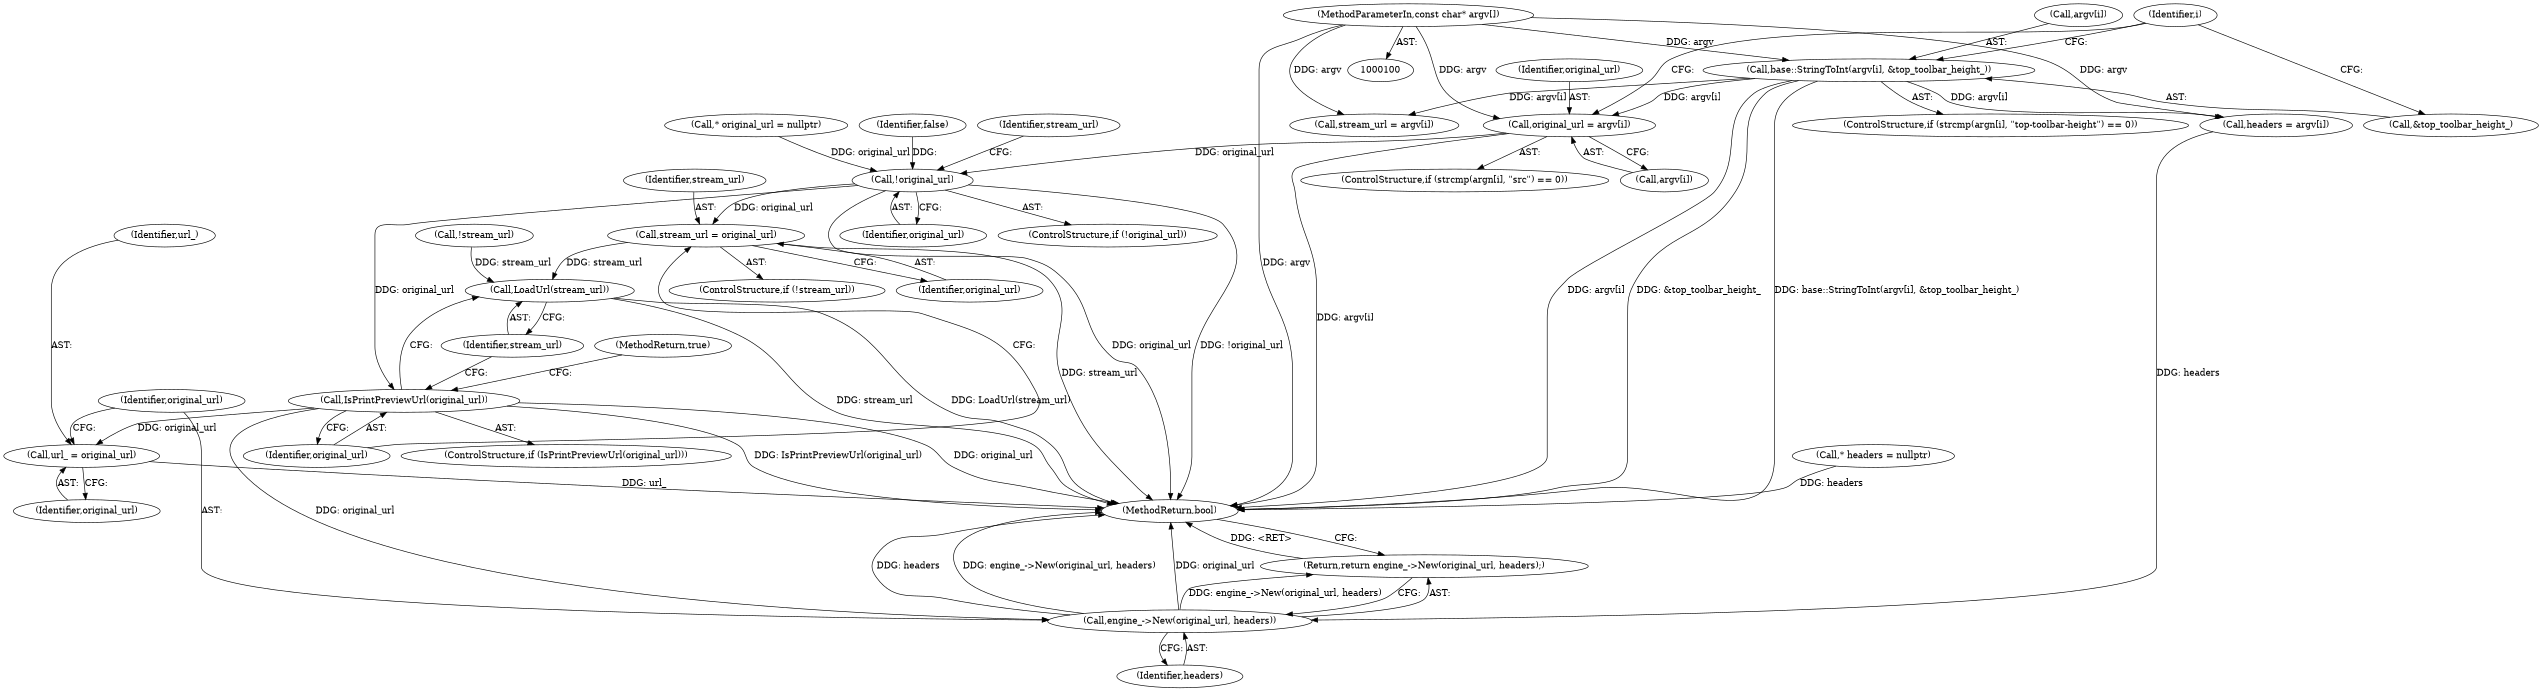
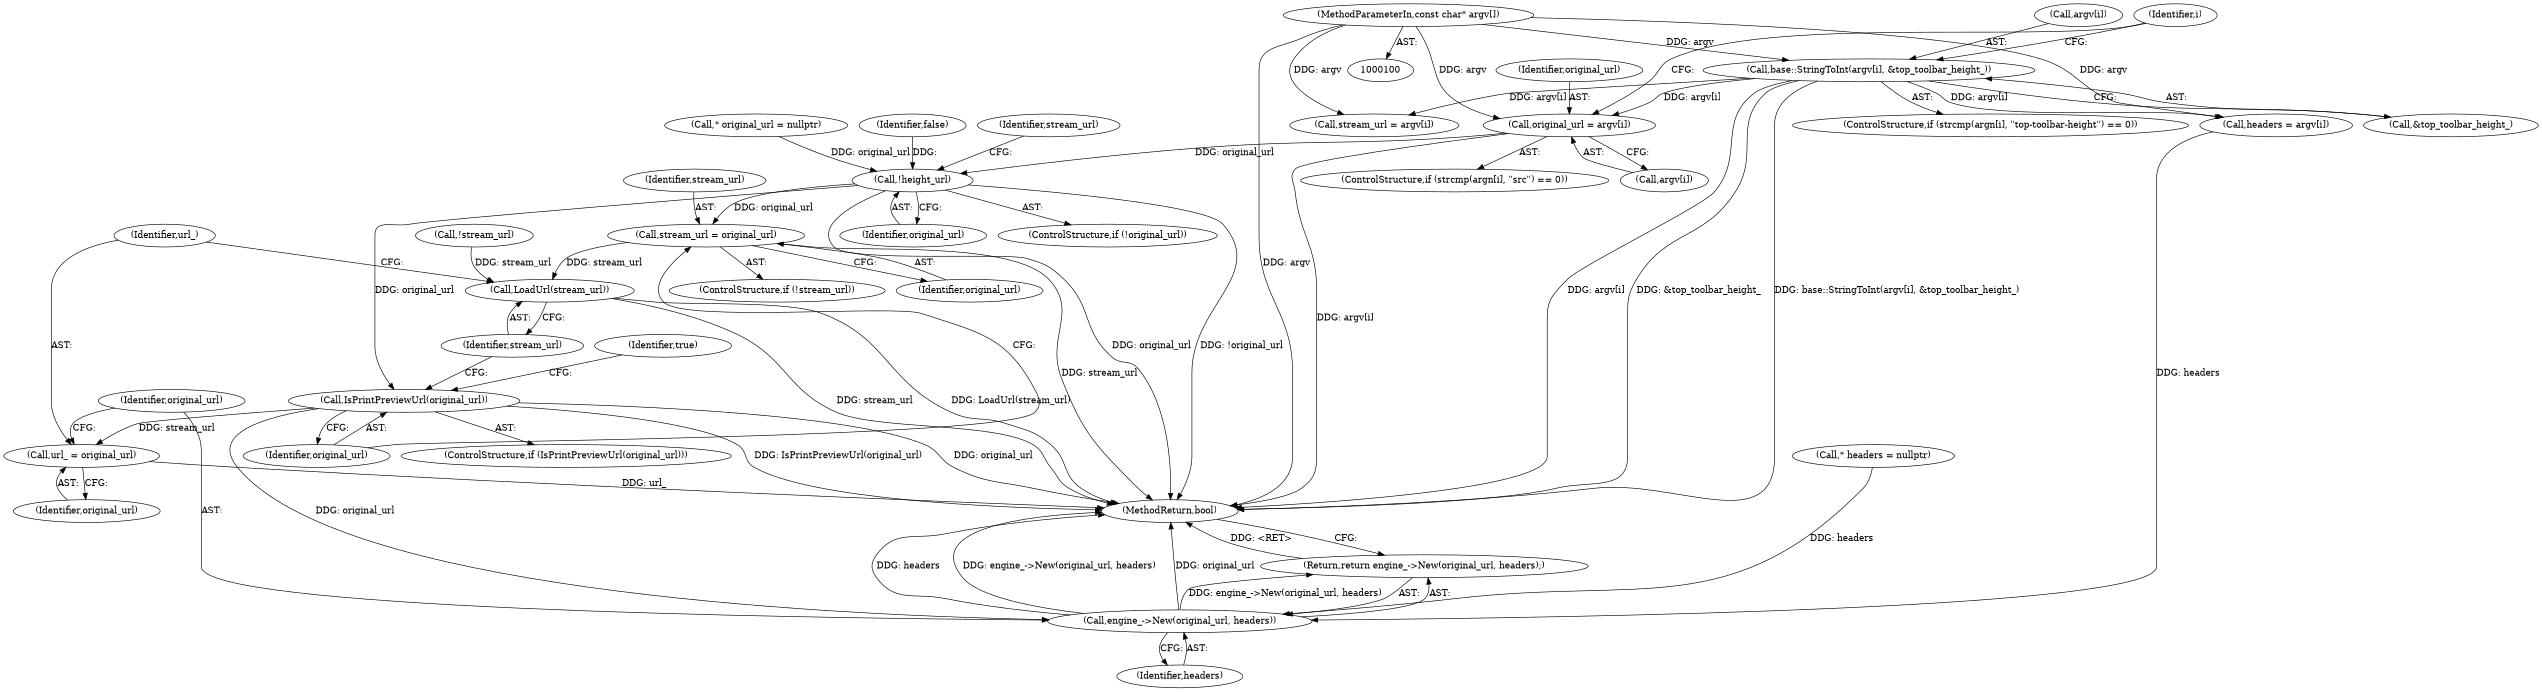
edge "(Identifier,i)" -> "(Call,&top_toolbar_height_)": now "(Call,base::StringToInt(argv[i], &top_toolbar_height_))" -> "(Call,&top_toolbar_height_)"
node "(Call,!original_url)": label "(Call,!original_url)" -> "(Call,!height_url)"
edge "(Call,IsPrintPreviewUrl(original_url))" -> "(Call,LoadUrl(stream_url))": now "(Identifier,url_)" -> "(Call,LoadUrl(stream_url))"
node "(MethodReturn,true)": label "(MethodReturn,true)" -> "(Identifier,true)"
edge "(Call,IsPrintPreviewUrl(original_url))" -> "(Call,url_ = original_url)": label "DDG: original_url" -> "DDG: stream_url"
edge "(Call,* headers = nullptr)" -> "(MethodReturn,bool)": now "(Call,* headers = nullptr)" -> "(Call,engine_->New(original_url, headers))"
edge "(Return,return engine_->New(original_url, headers);)" -> "(Call,engine_->New(original_url, headers))": label "CFG: " -> "AST: "
